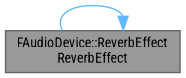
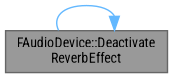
node "FAudioDevice::ReverbEffect ReverbEffect": label "FAudioDevice::ReverbEffect ReverbEffect" -> "FAudioDevice::Deactivate ReverbEffect"
